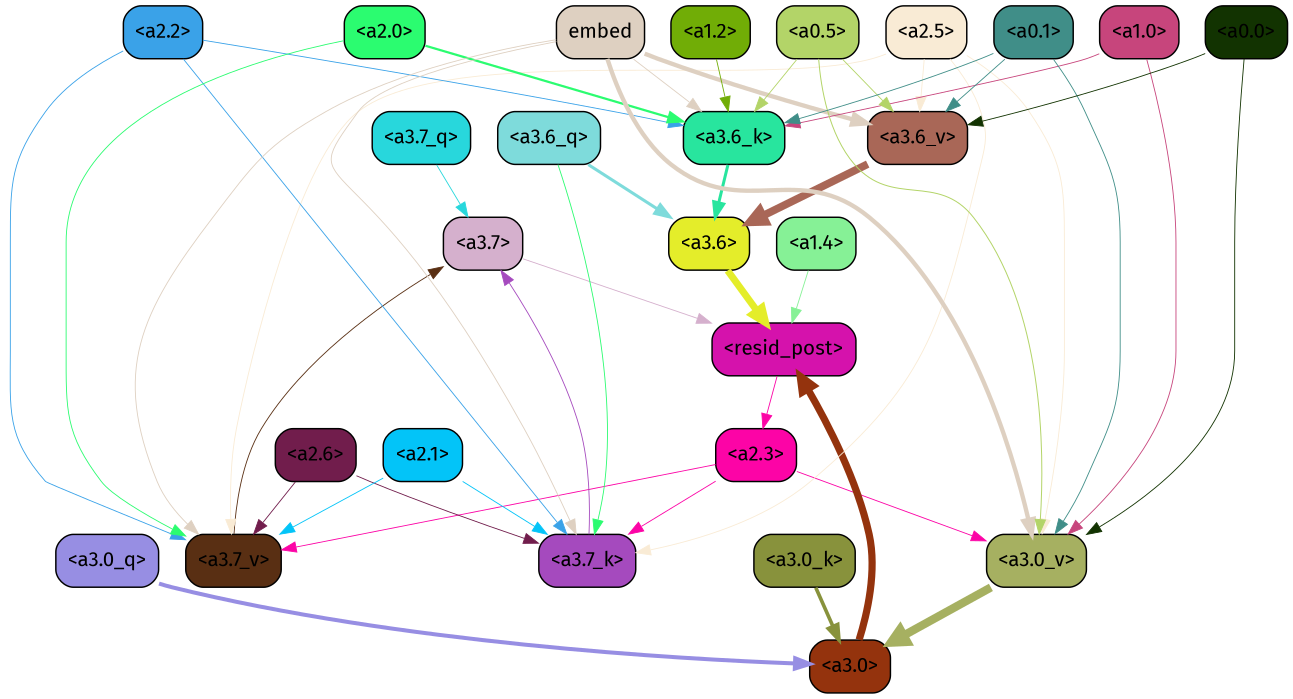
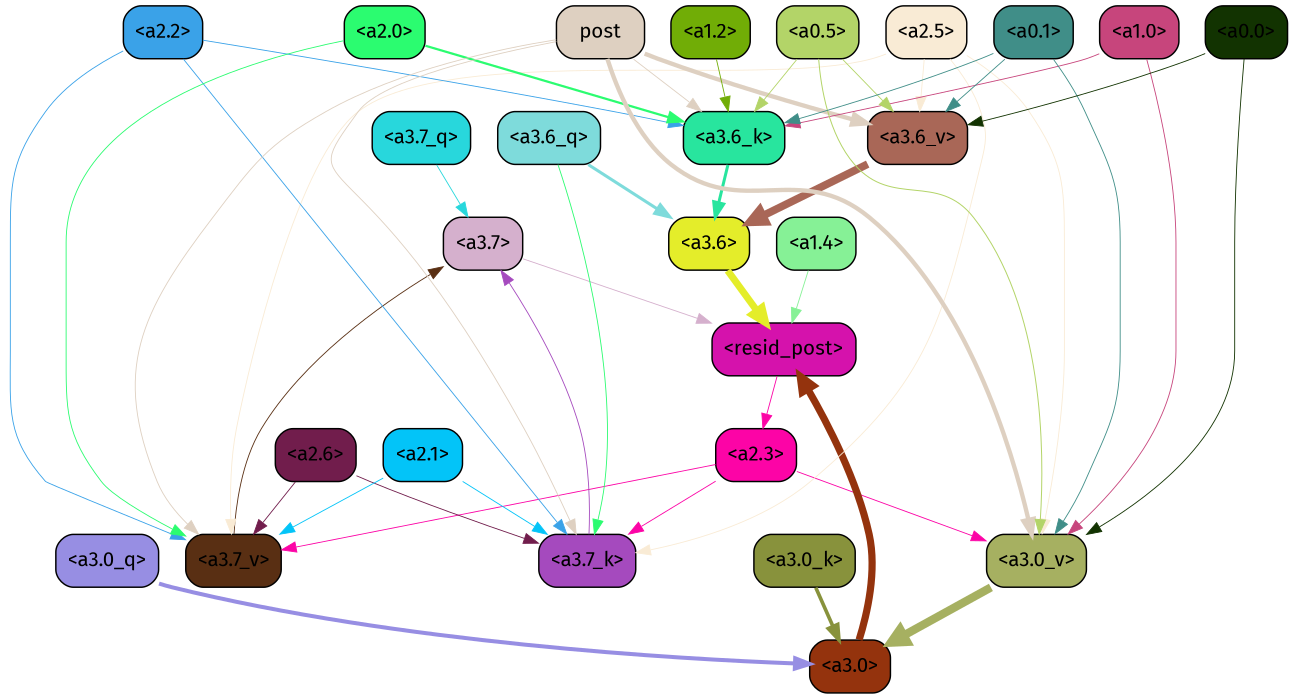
node "embed": label "embed" -> "post"
